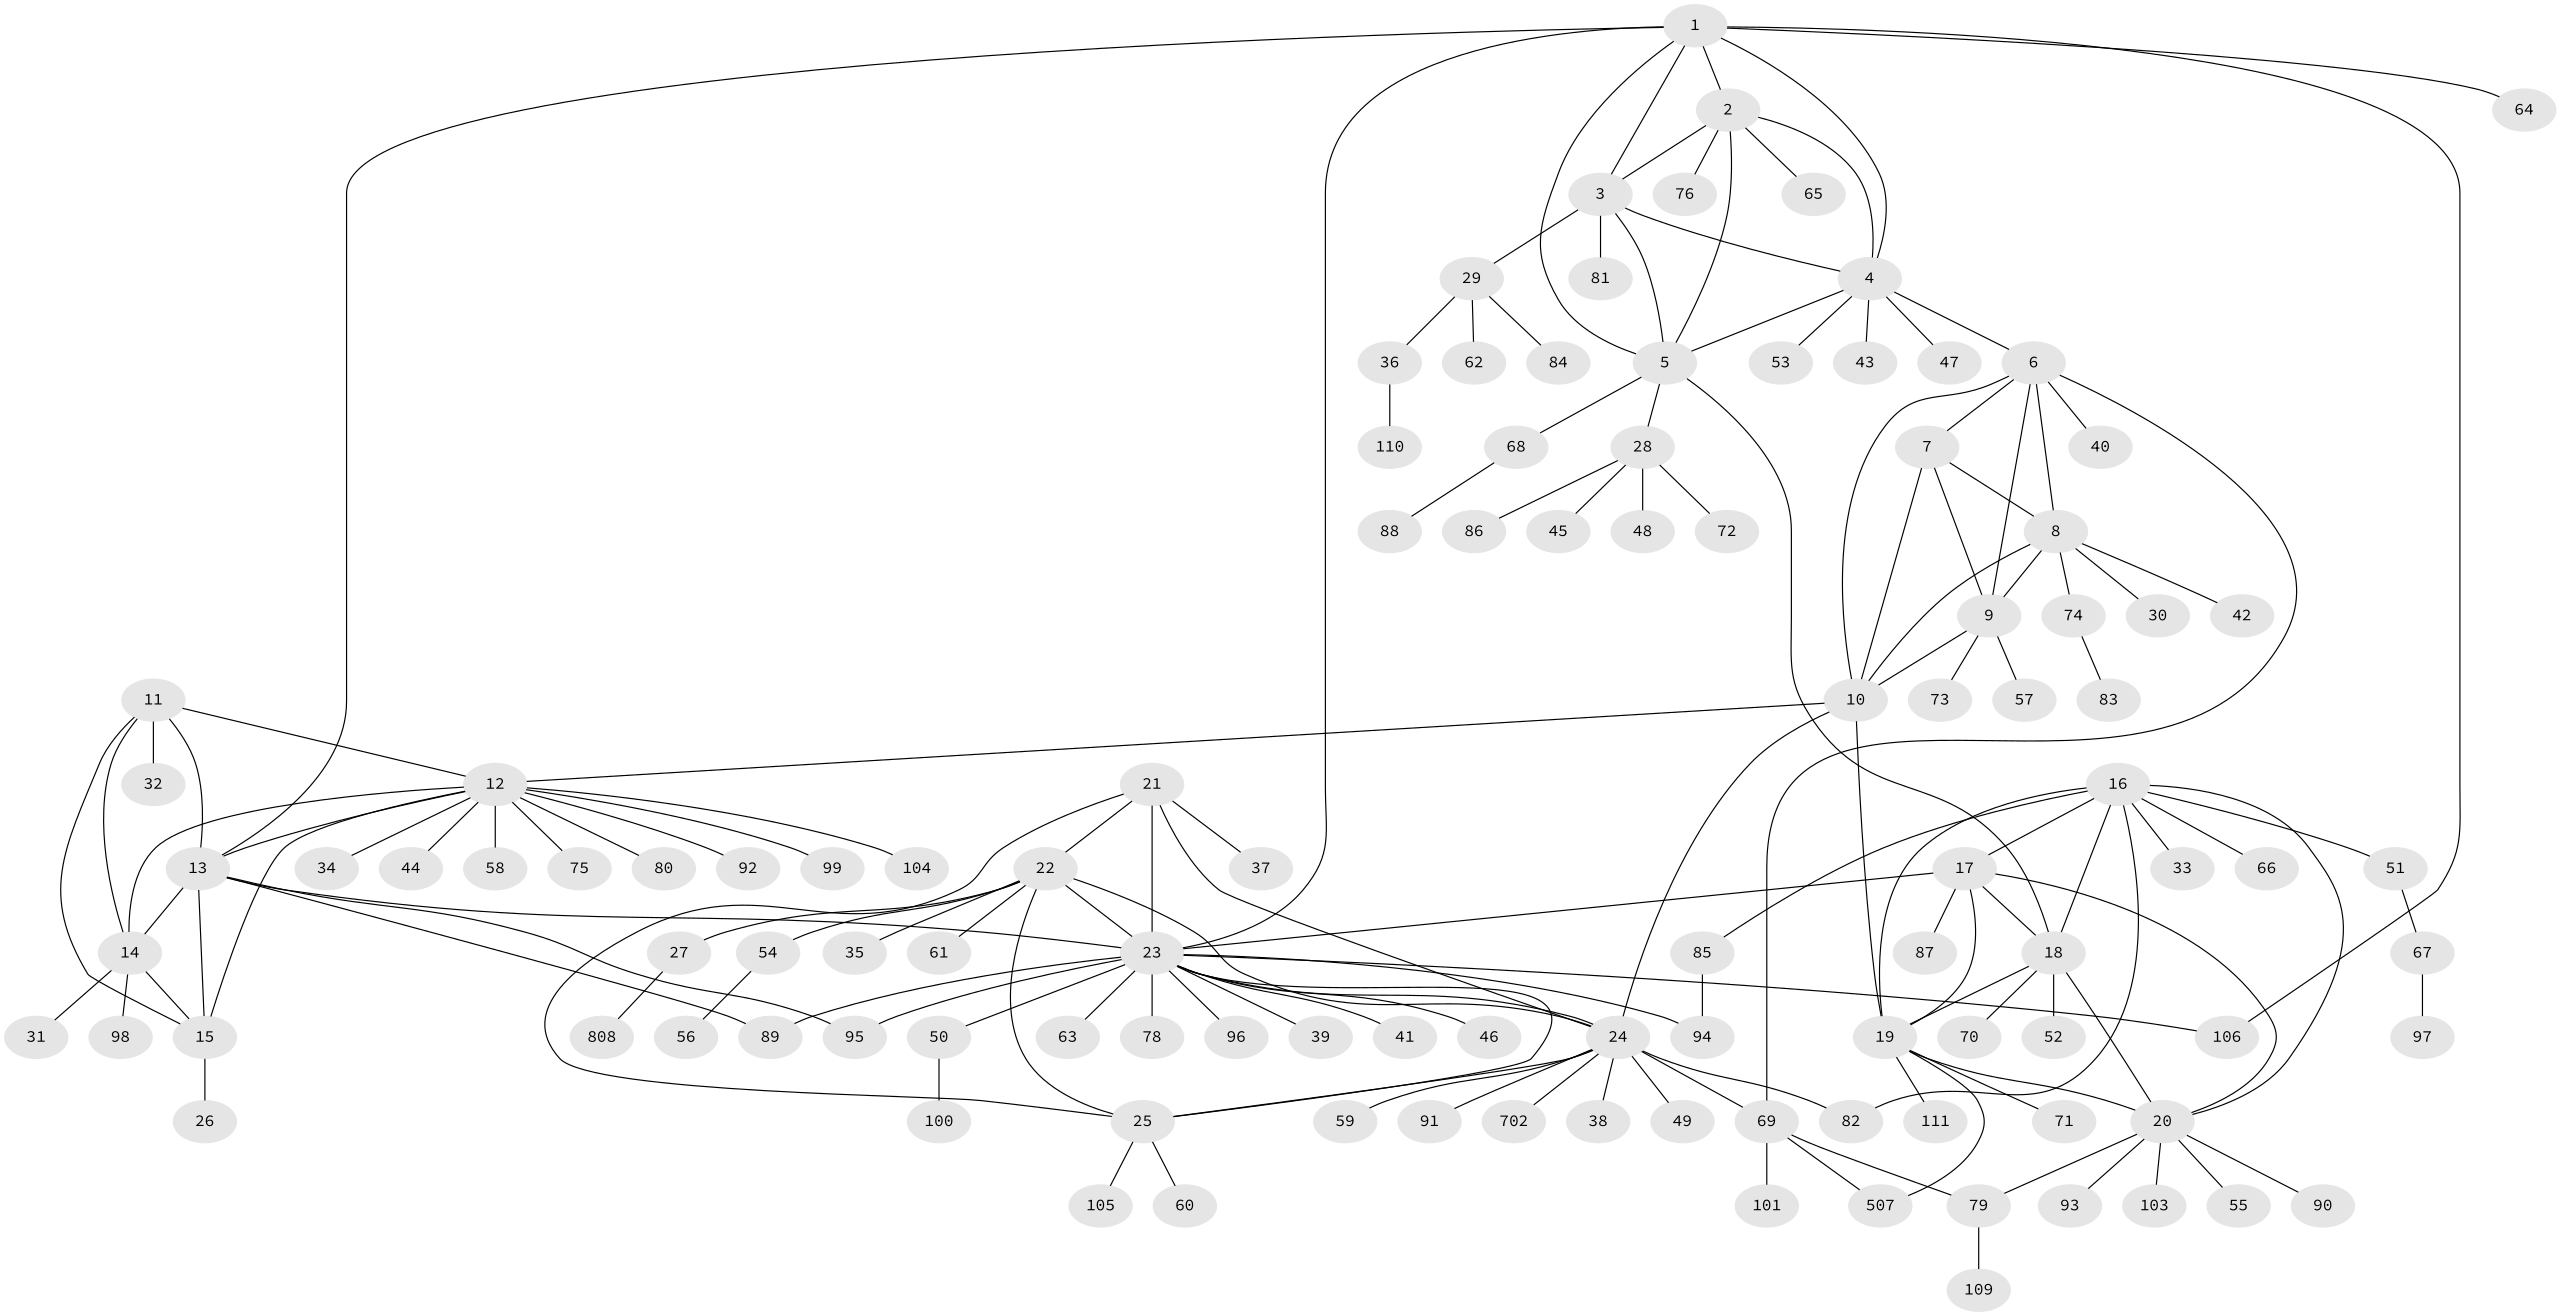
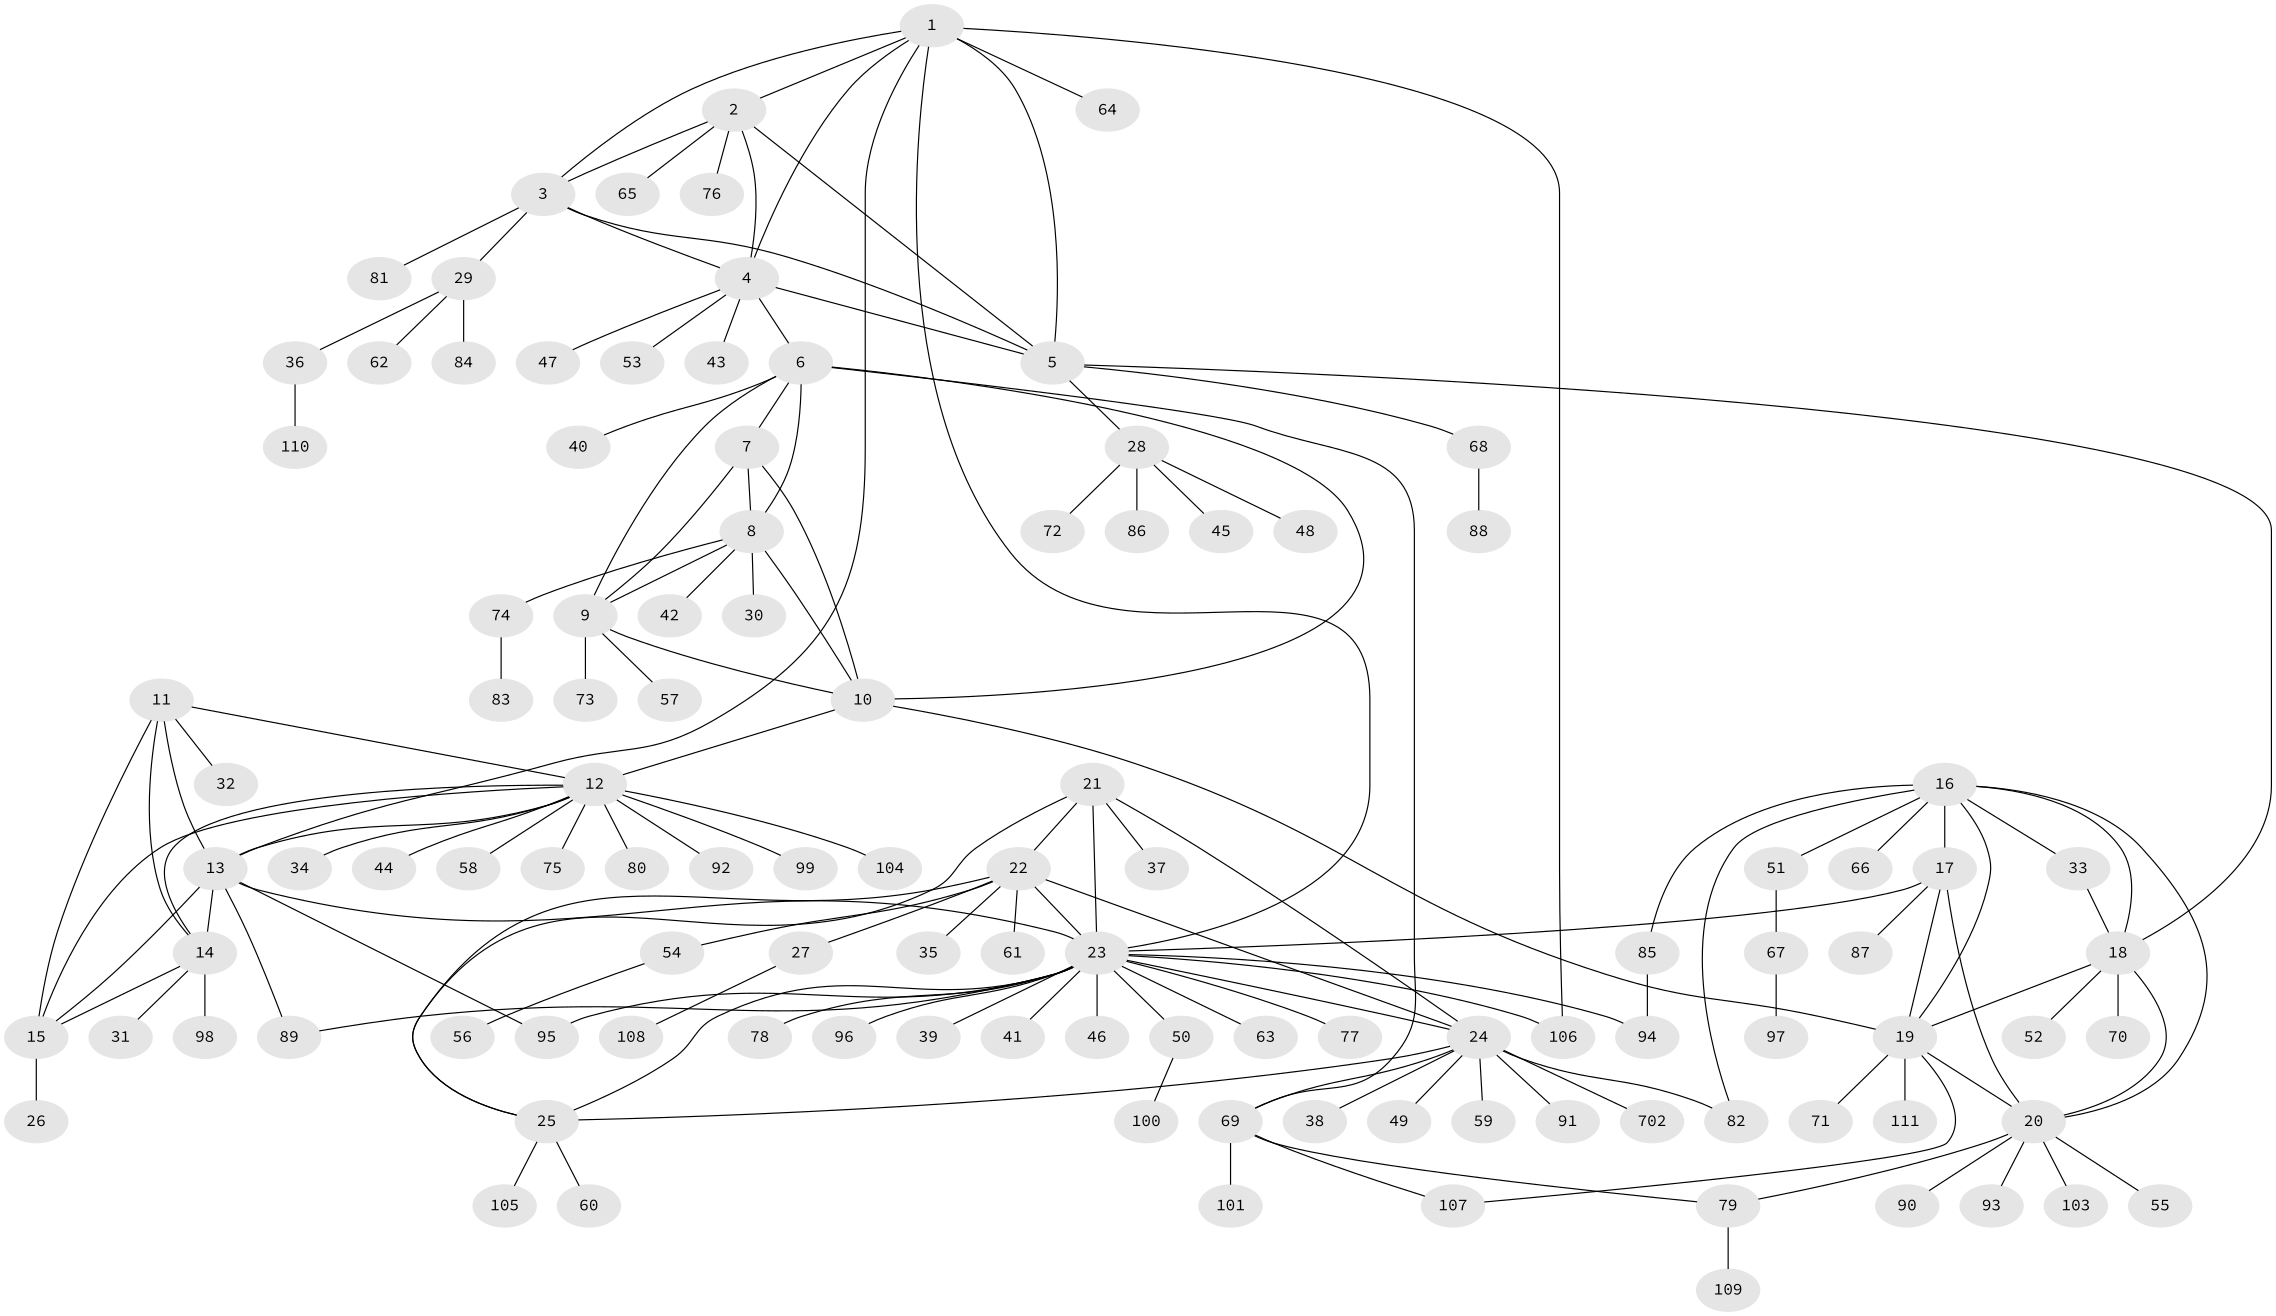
edge "10" -- "24": removed
edge "17" -- "18": now "33" -- "18"
node "808": label "808" -> "108"
node "77": added
node "507": label "507" -> "107"
